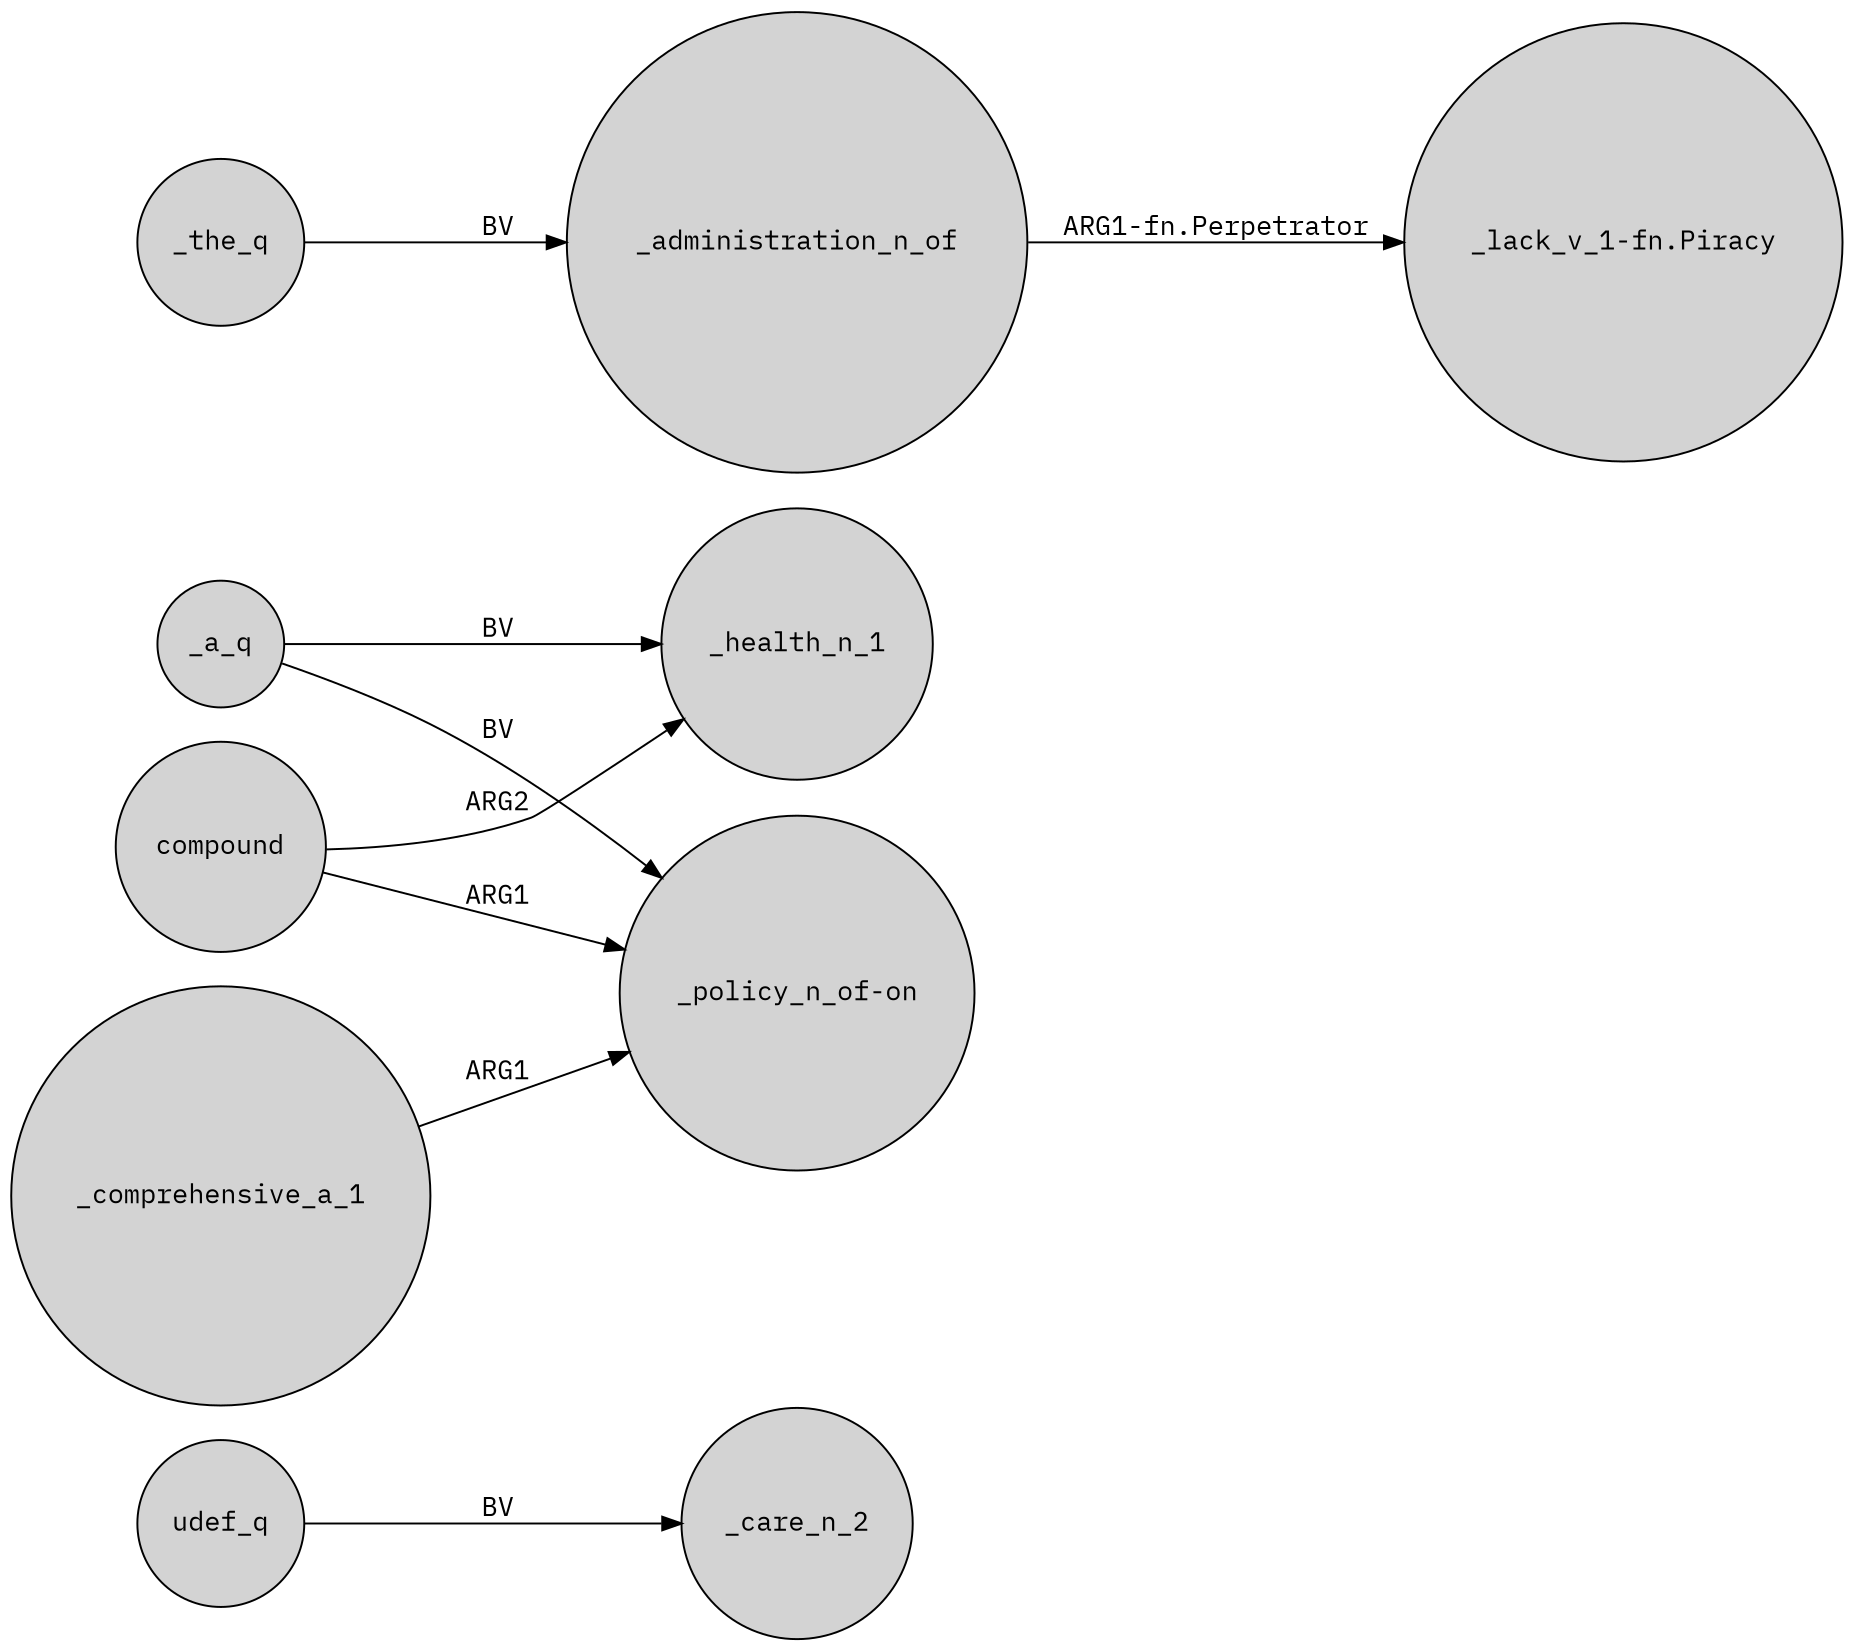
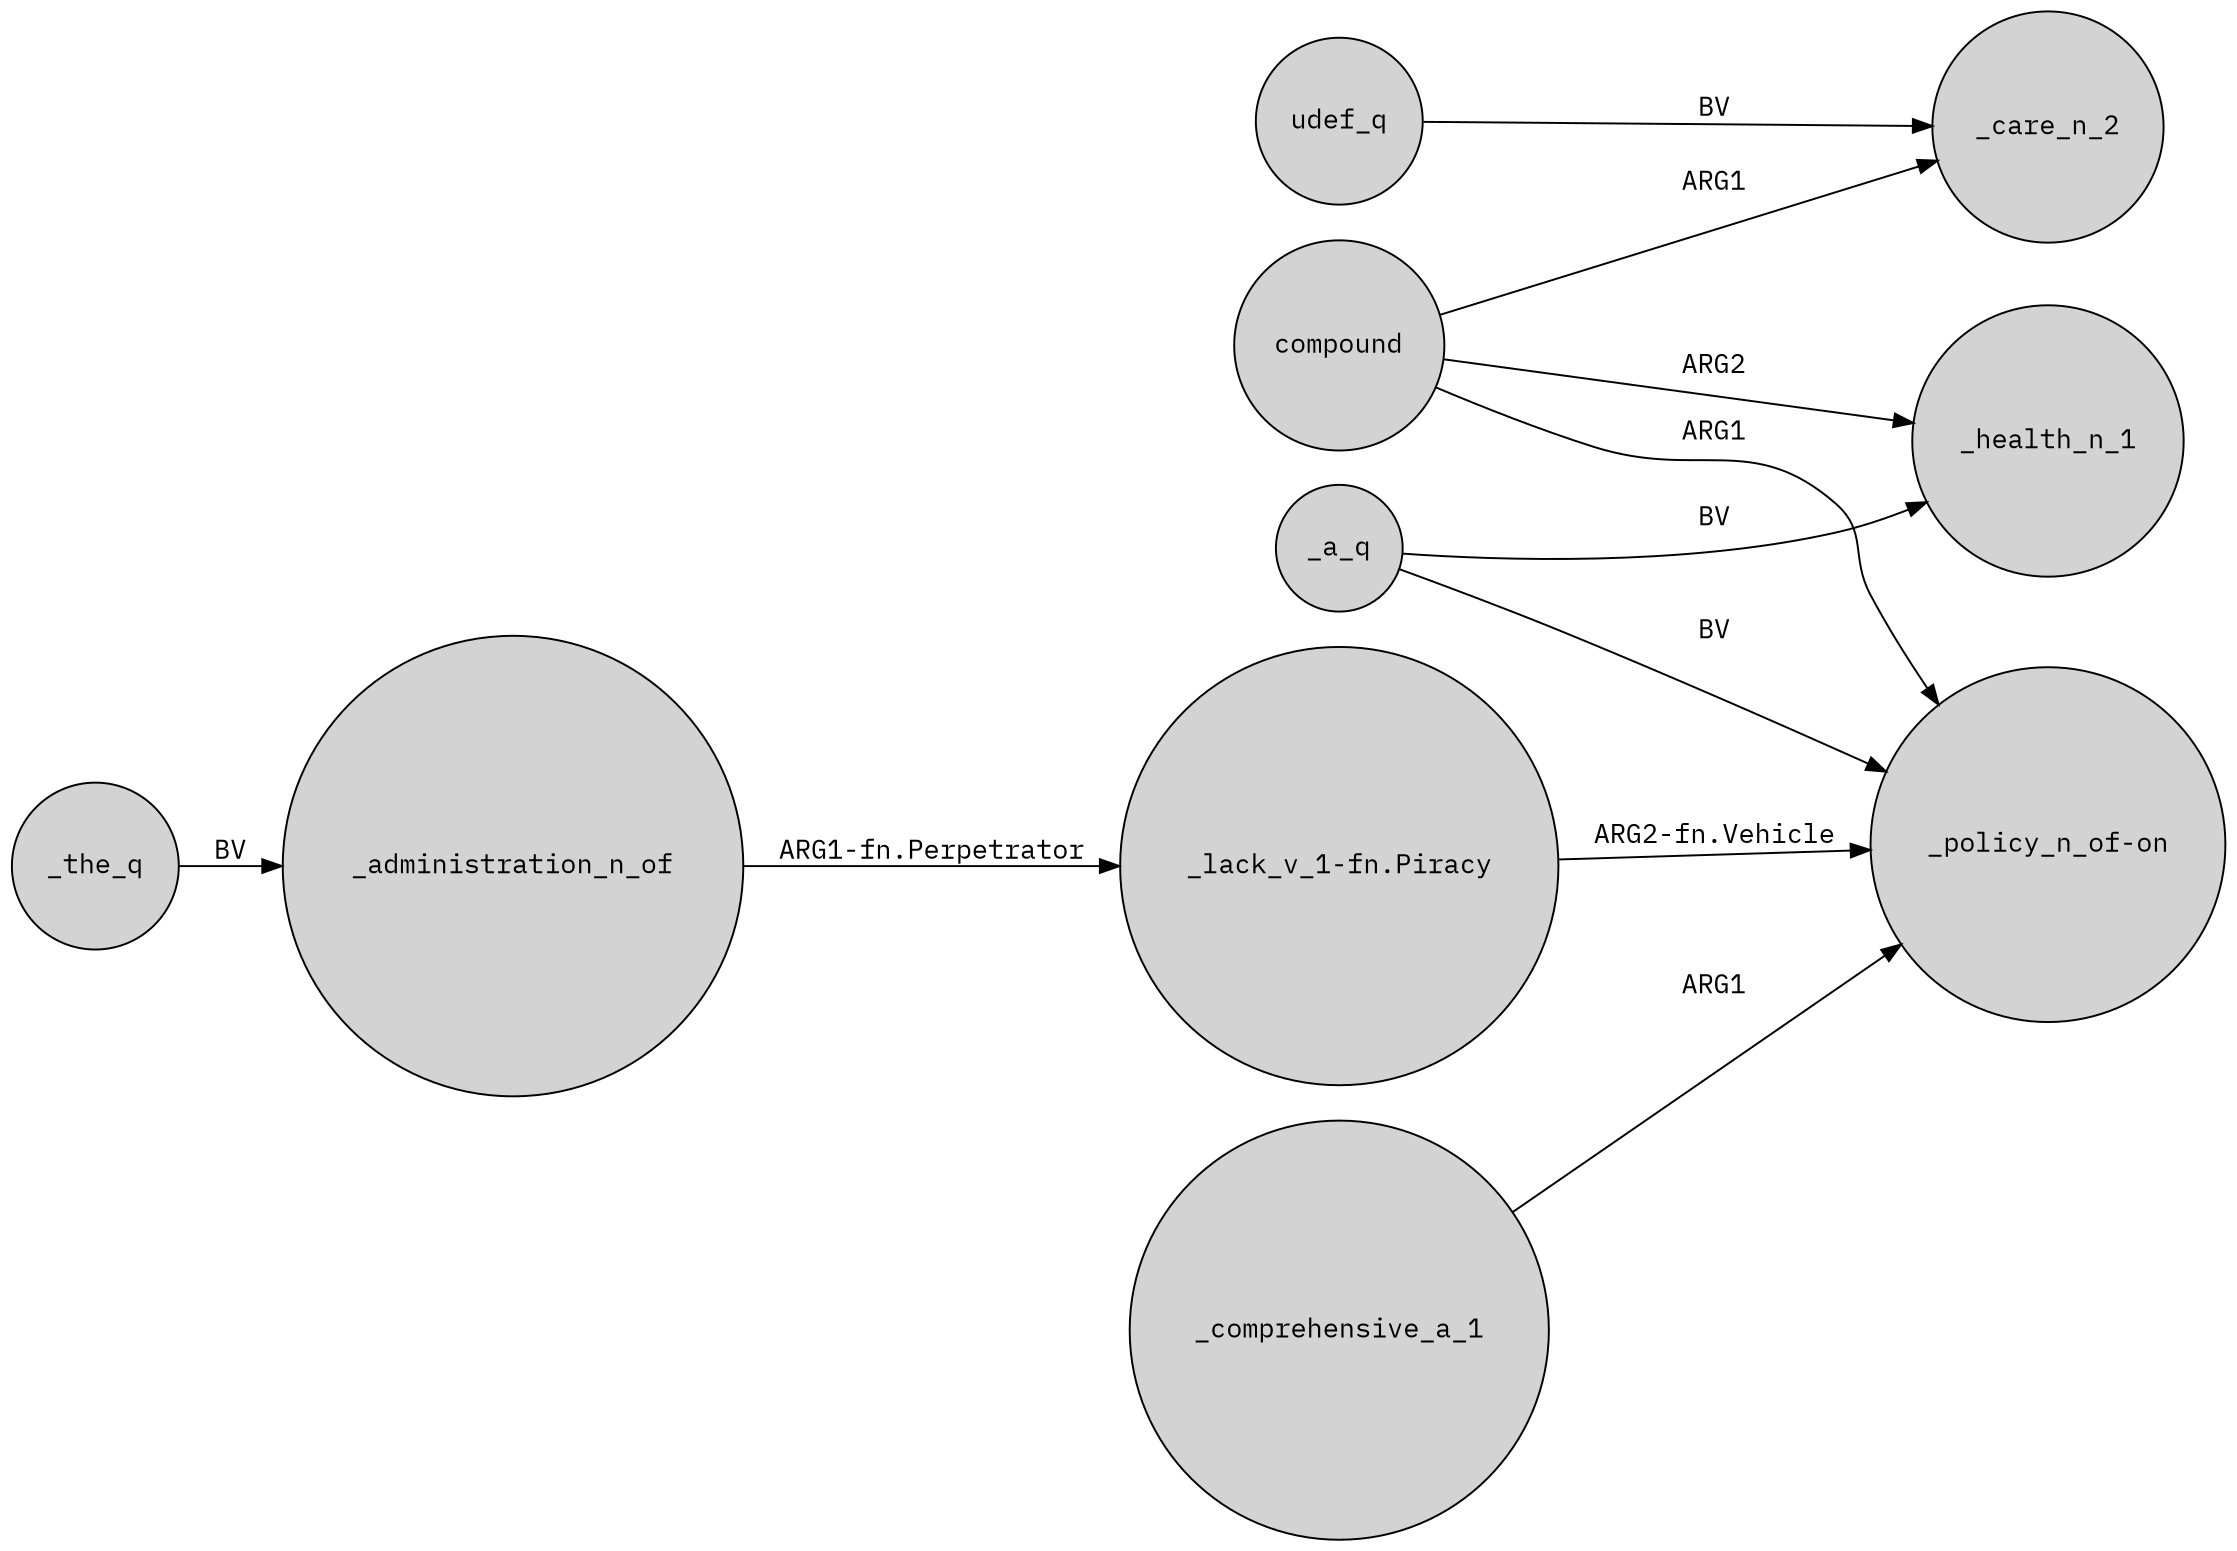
edge "compound" -> "_care_n_2": added, label "ARG1"
edge "_lack_v_1-fn.Piracy" -> "_policy_n_of-on": added, label "ARG2-fn.Vehicle"
